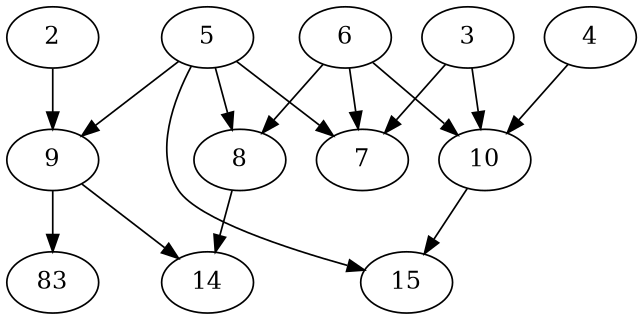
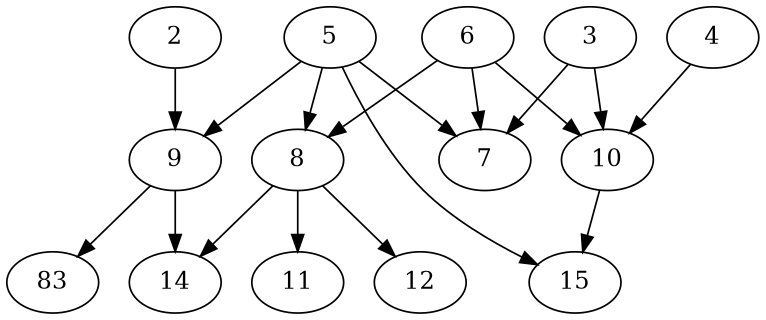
node "11": added
node "12": added
